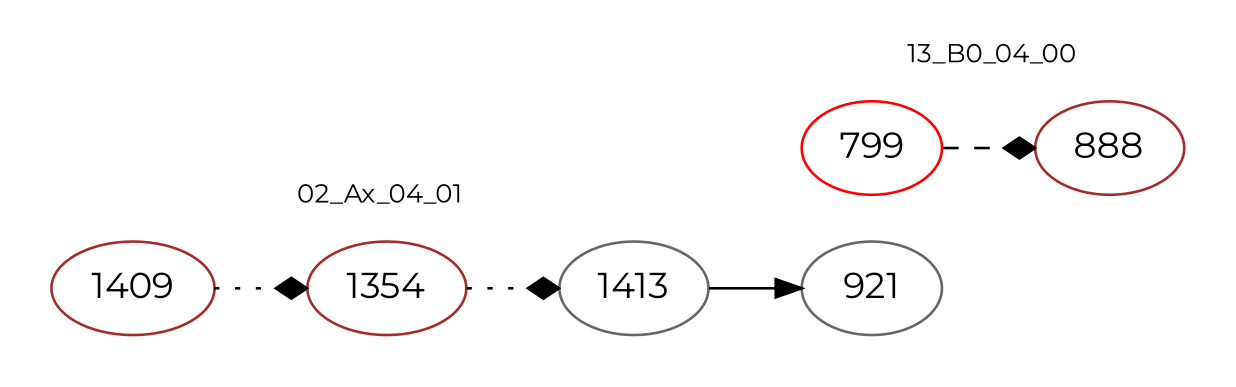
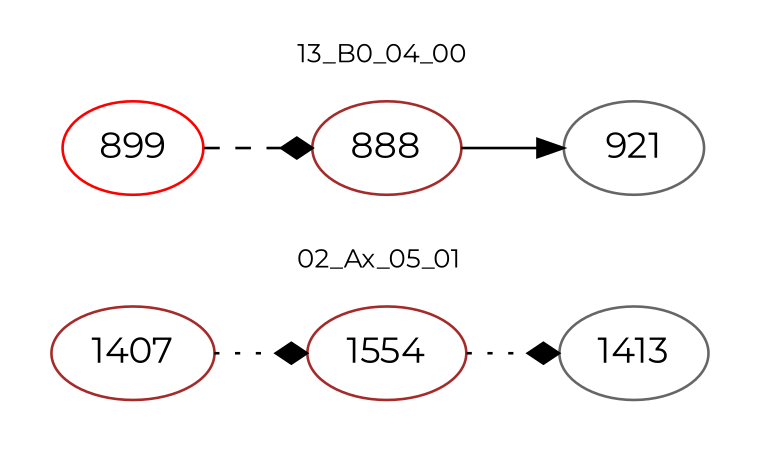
node "799": label "799" -> "899"
cluster "02_Ax_04_01": label "02_Ax_04_01" -> "02_Ax_05_01"
node "1409": label "1409" -> "1407"
node "1354": label "1354" -> "1554"
edge "1413" -> "921": now "888" -> "921"
